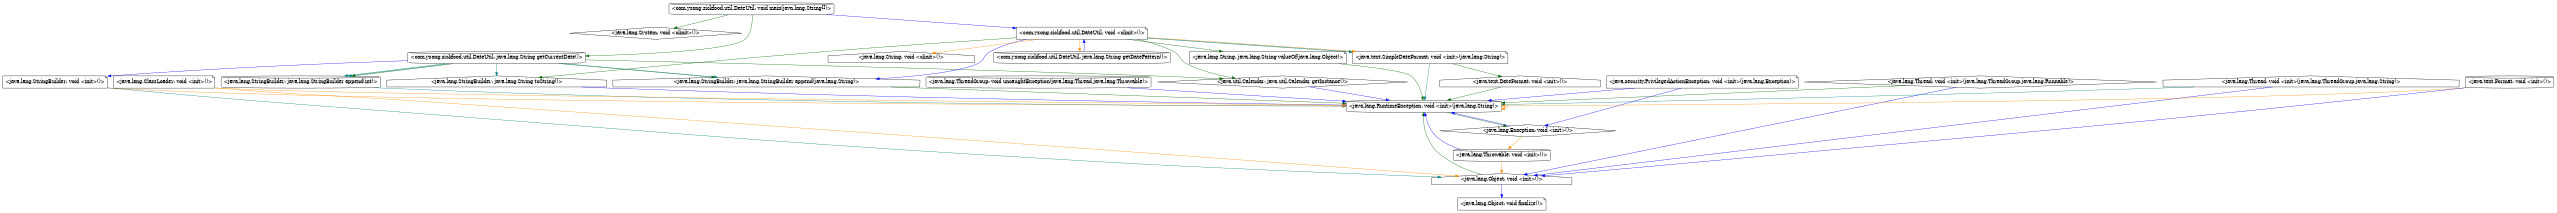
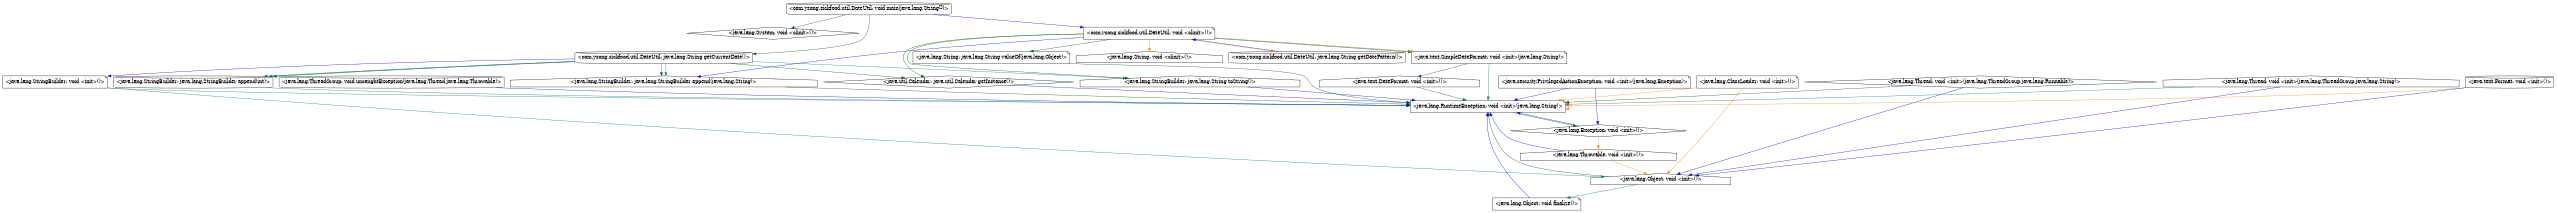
edge "<java.lang.StringBuilder: void <init>()>" -> "<java.lang.RuntimeException: void <init>(java.lang.String)>": color darkorange -> teal
node "<java.lang.RuntimeException: void <init>(java.lang.String)>": shape cylinder -> note
node "<java.lang.Throwable: void <init>()>": shape cylinder -> house
edge "<java.lang.Object: void finalize()>" -> "<java.lang.RuntimeException: void <init>(java.lang.String)>": added
edge "<java.lang.Object: void <init>()>" -> "<java.lang.Object: void finalize()>": color blue -> teal
